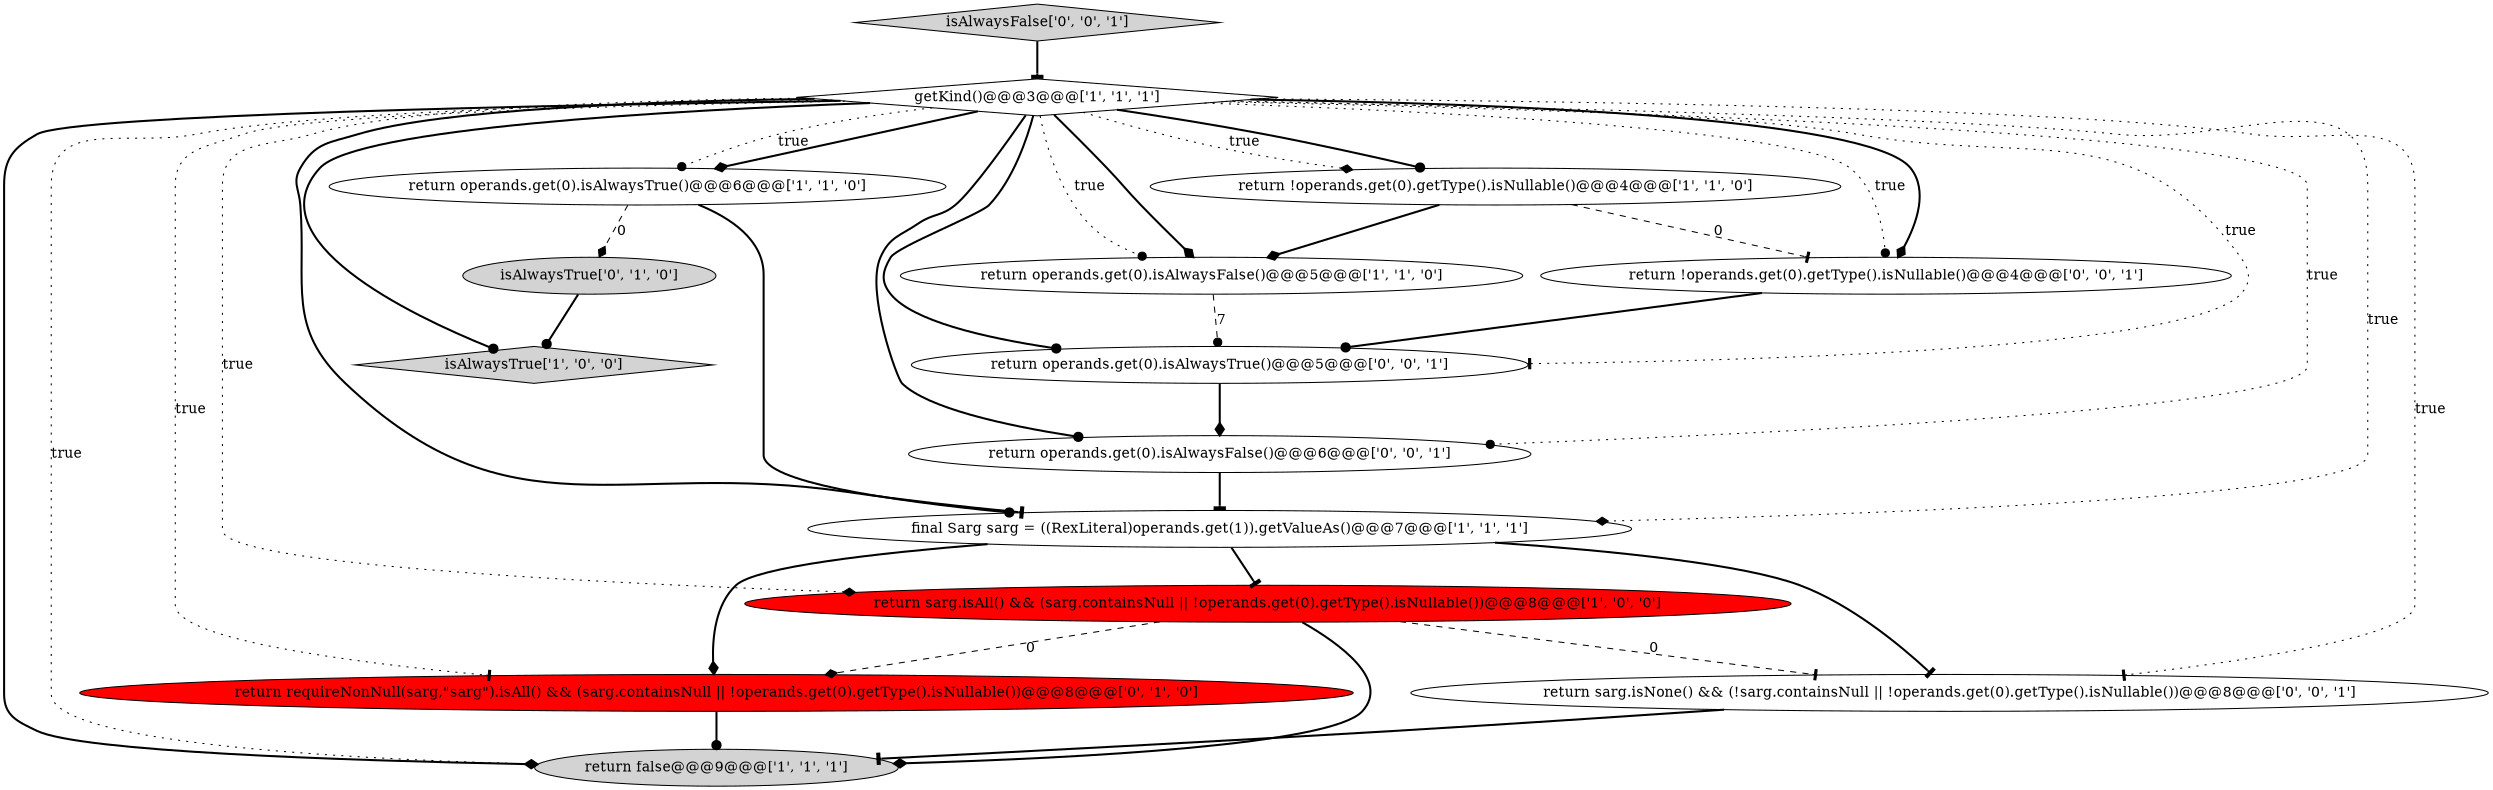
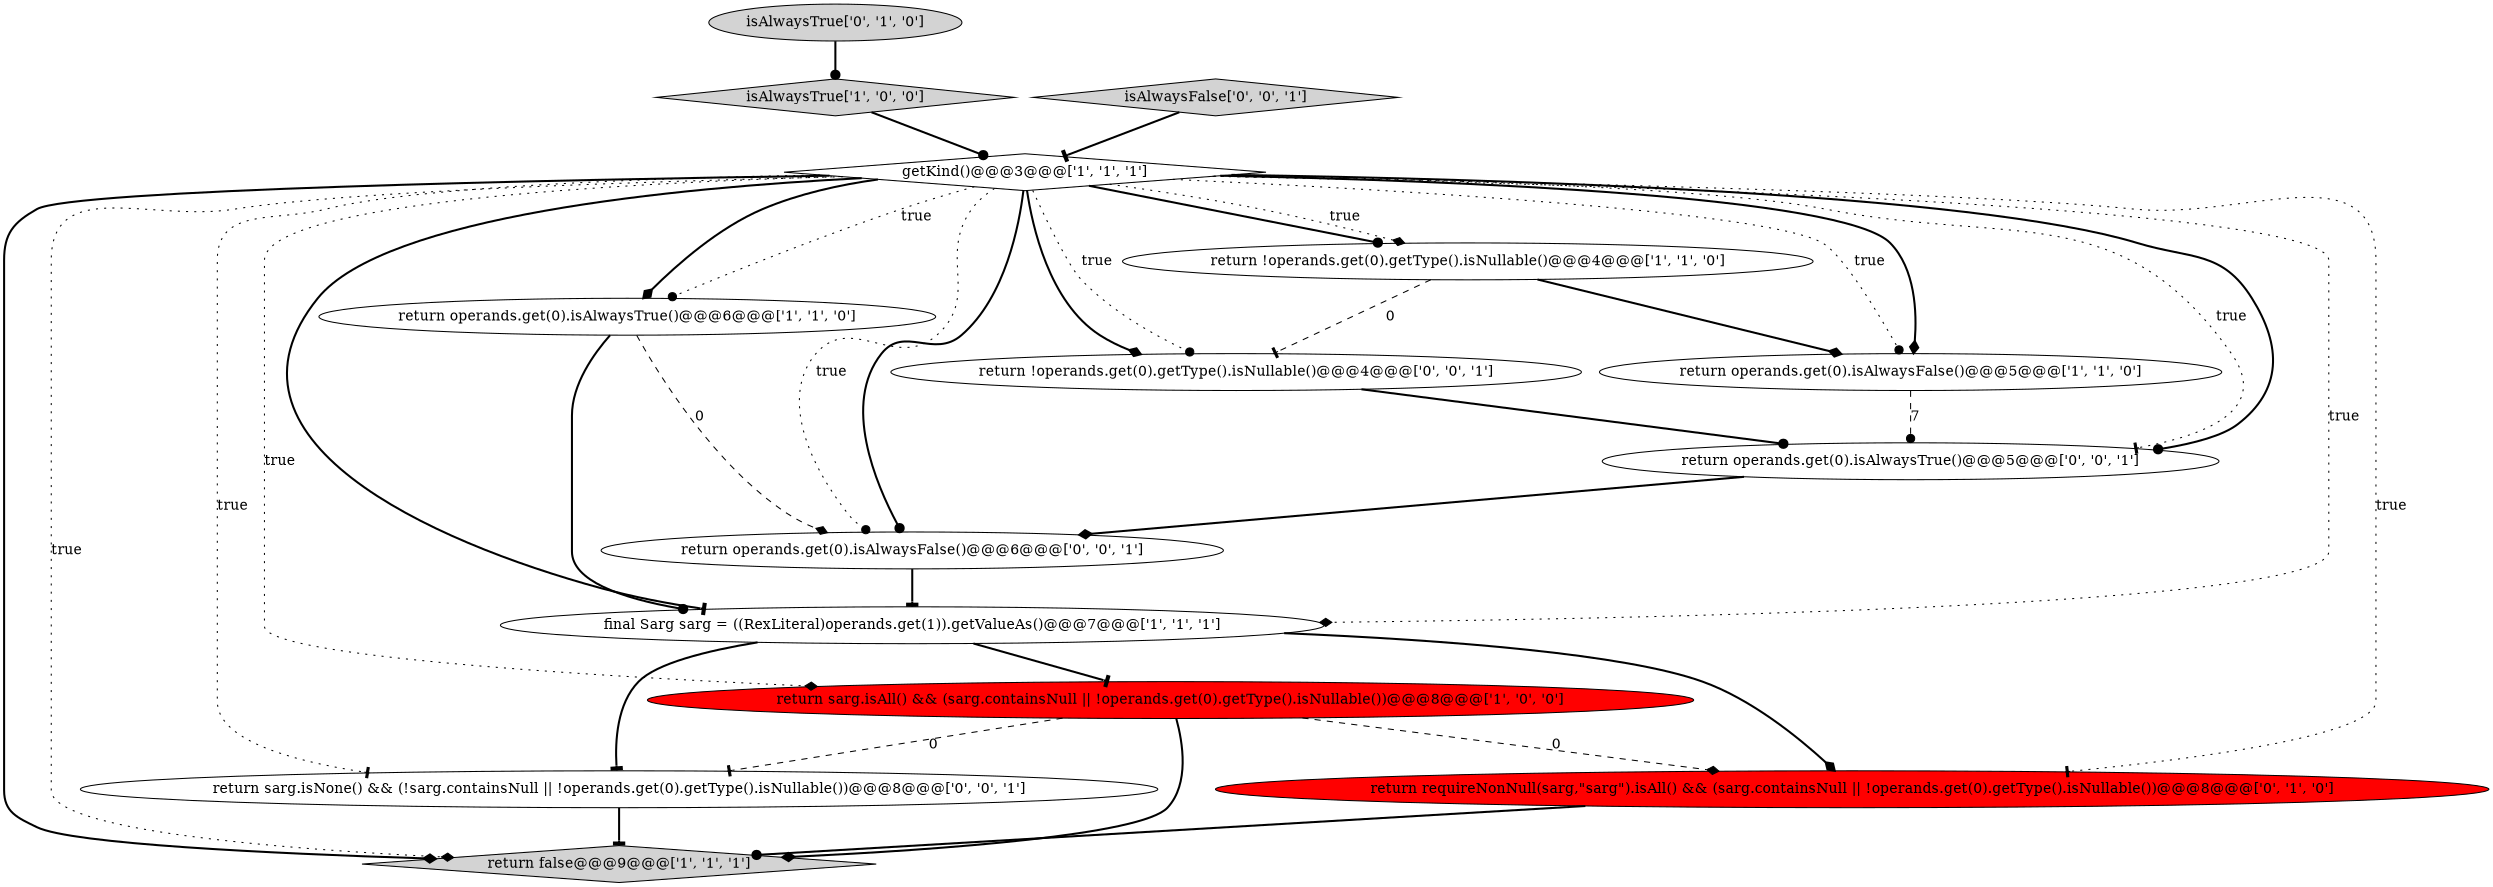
edge "getKind()@@@3@@@['1', '1', '1']" -> "isAlwaysTrue['1', '0', '0']": reversed
edge "return operands.get(0).isAlwaysTrue()@@@6@@@['1', '1', '0']" -> "isAlwaysTrue['0', '1', '0']": now "return operands.get(0).isAlwaysTrue()@@@6@@@['1', '1', '0']" -> "return operands.get(0).isAlwaysFalse()@@@6@@@['0', '0', '1']"
node "return false@@@9@@@['1', '1', '1']": shape ellipse -> diamond
